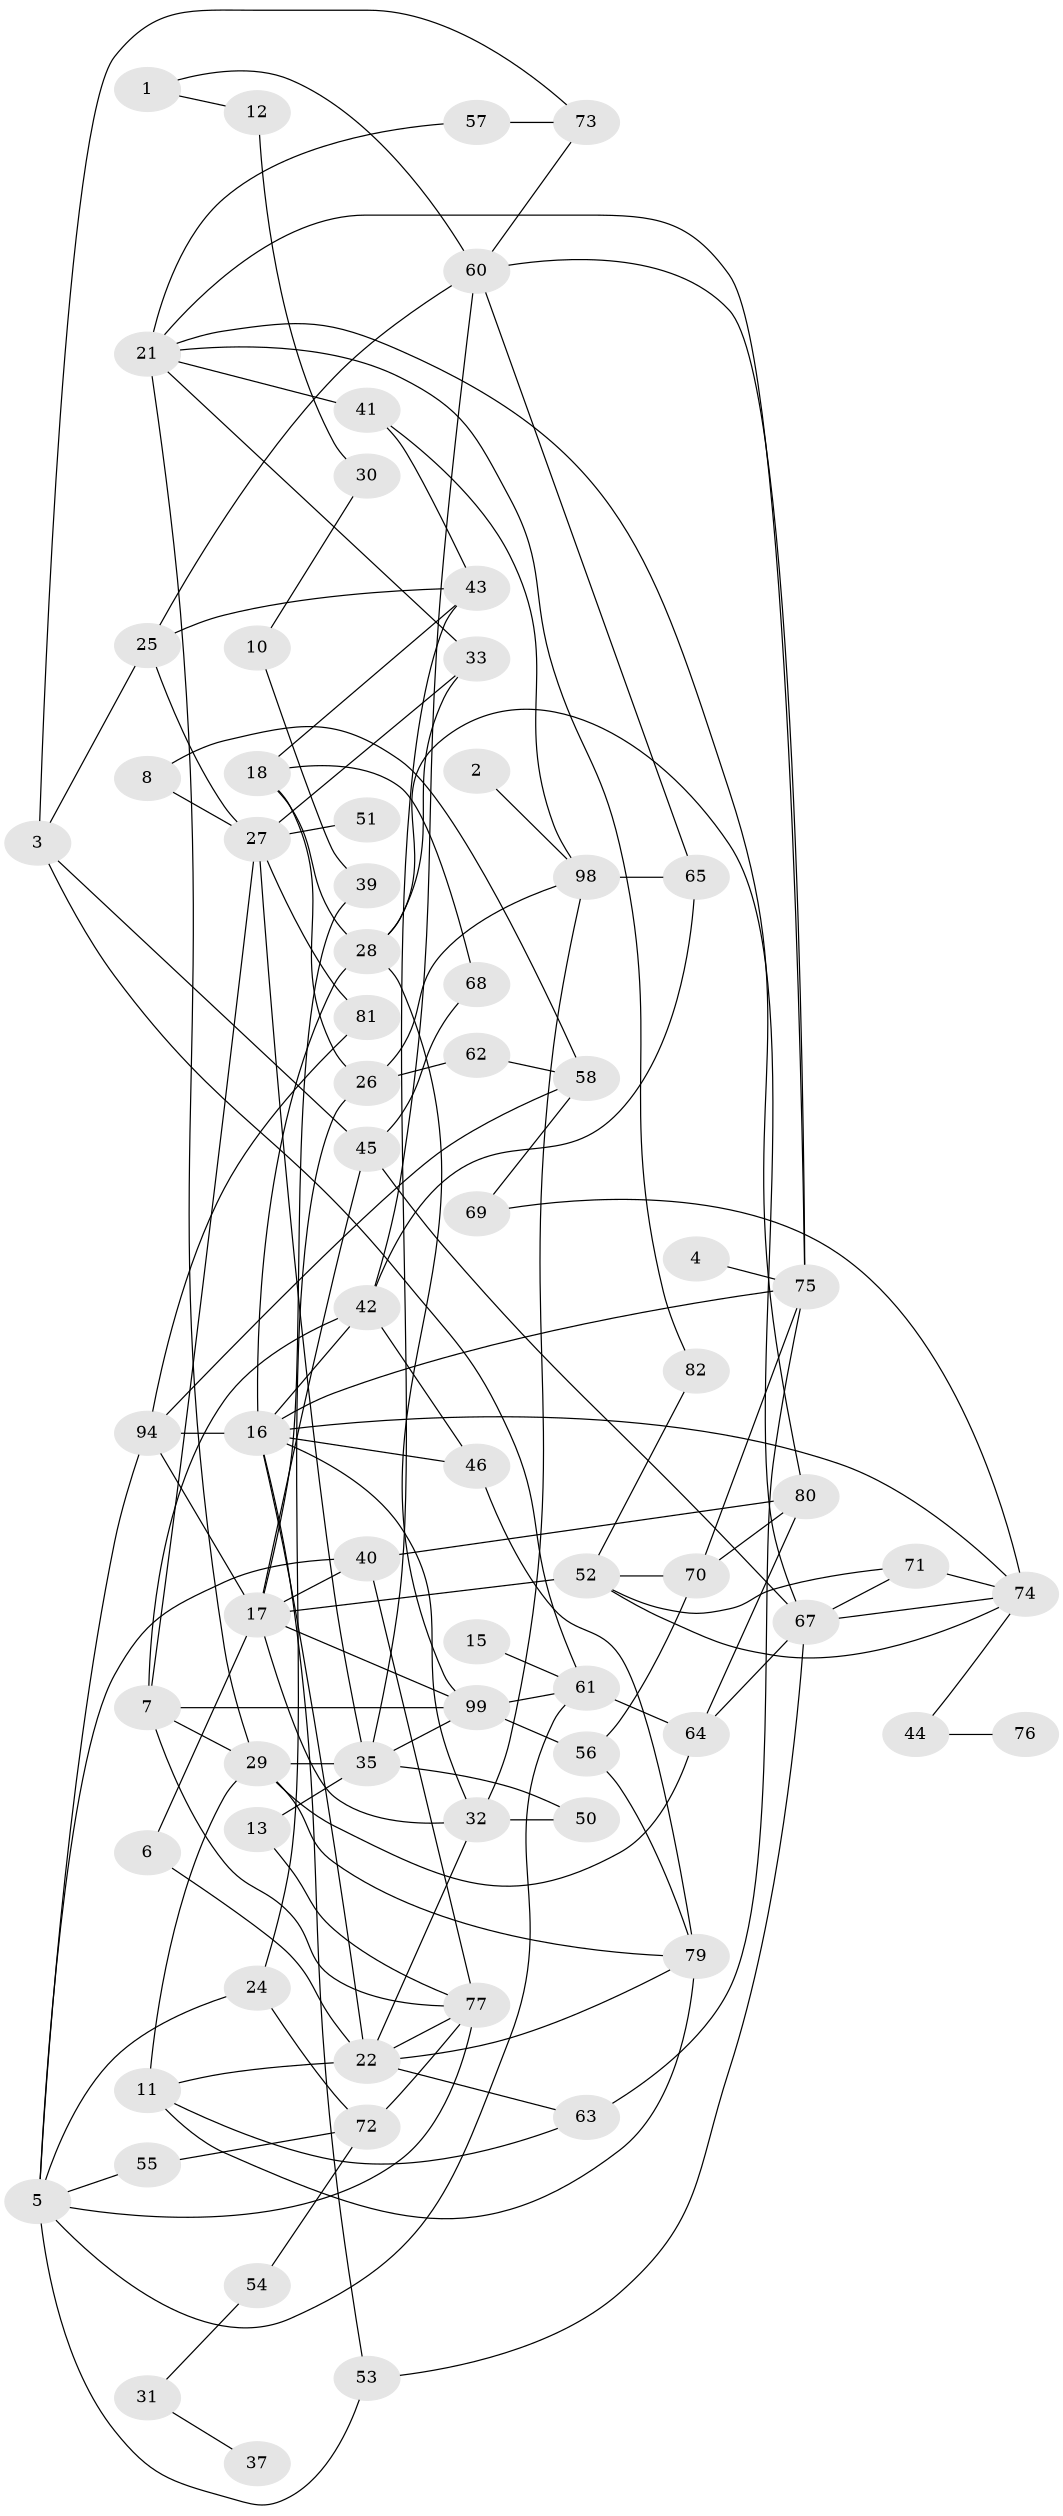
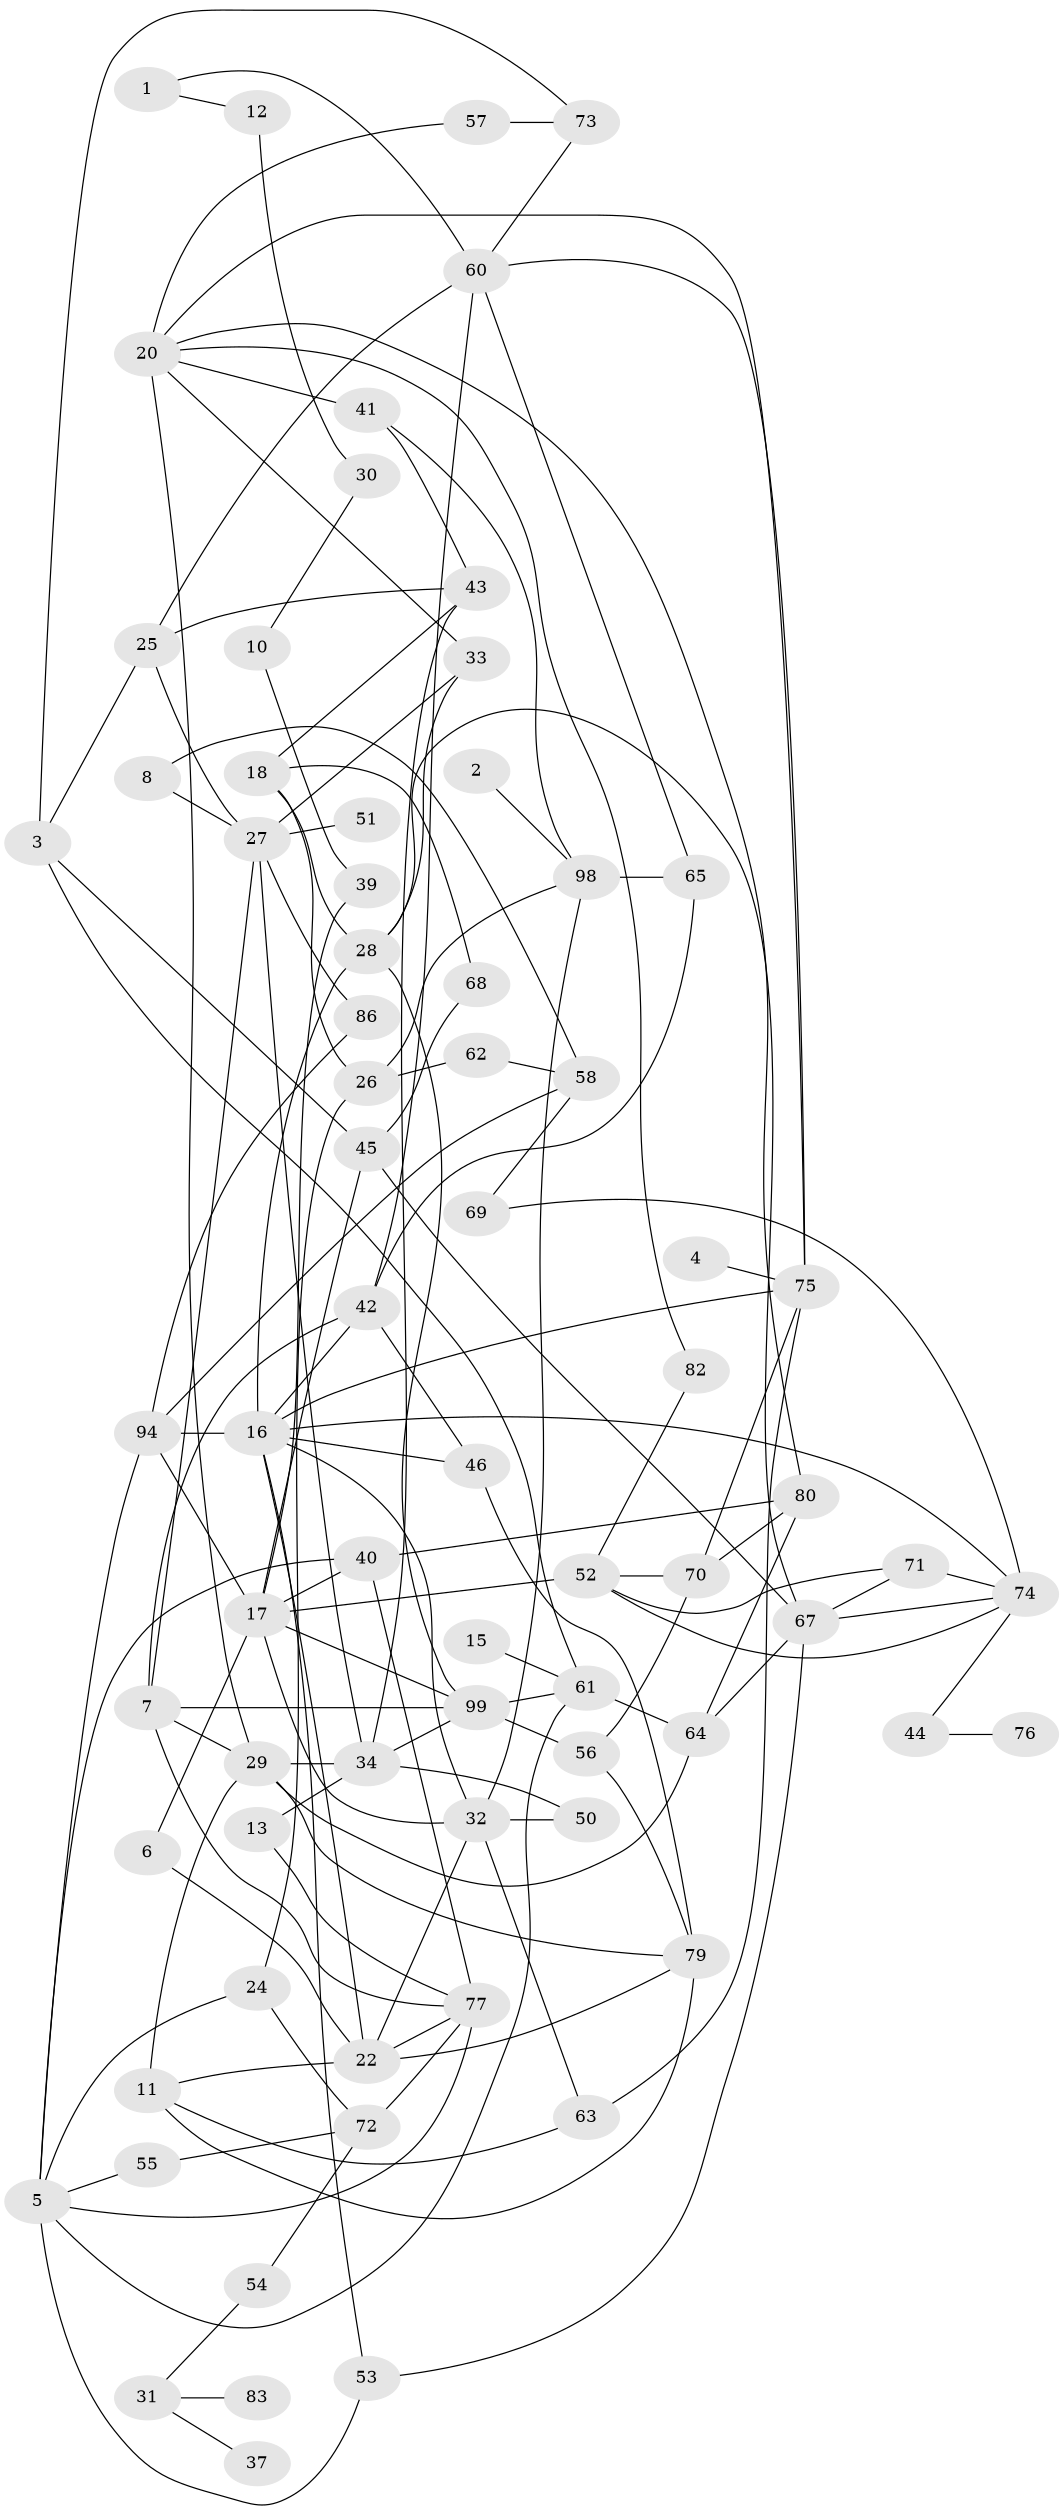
node "21": label "21" -> "20"
node "81": label "81" -> "86"
node "35": label "35" -> "34"
edge "22" -- "63": now "32" -- "63"
node "83": added
